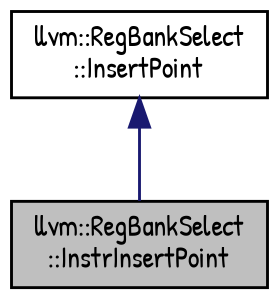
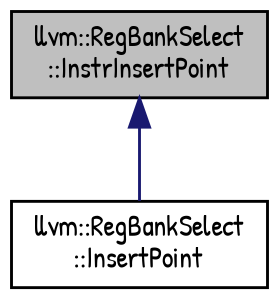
edge "llvm::RegBankSelect ::InstrInsertPoint" -> "llvm::RegBankSelect ::InsertPoint": reversed
